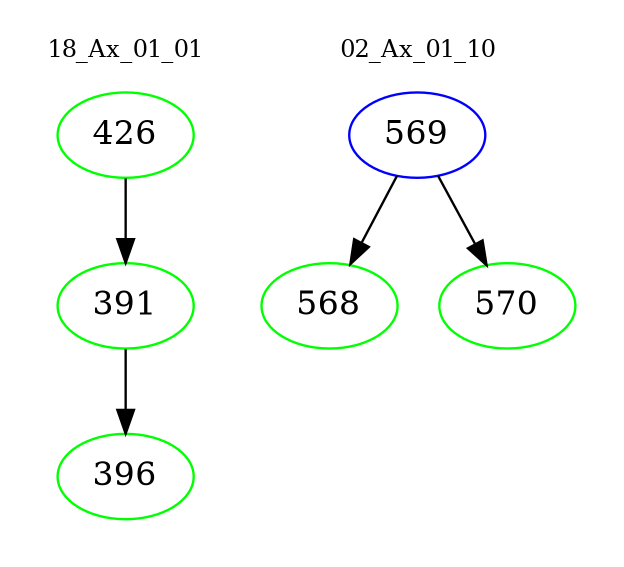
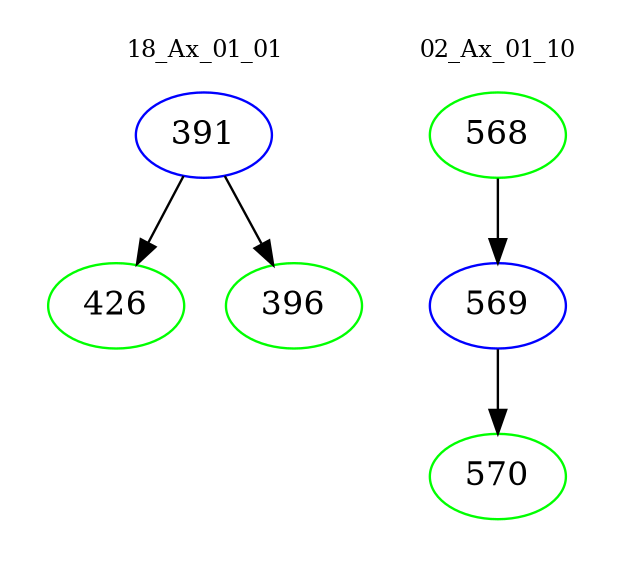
edge "426" -> "391": reversed
edge "569" -> "568": reversed
node "391": color green -> blue
